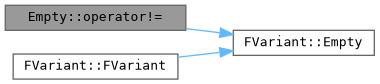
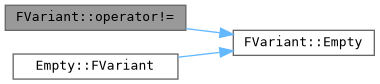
node "Empty::operator!=": label "Empty::operator!=" -> "FVariant::operator!="
node "FVariant::FVariant": label "FVariant::FVariant" -> "Empty::FVariant"
